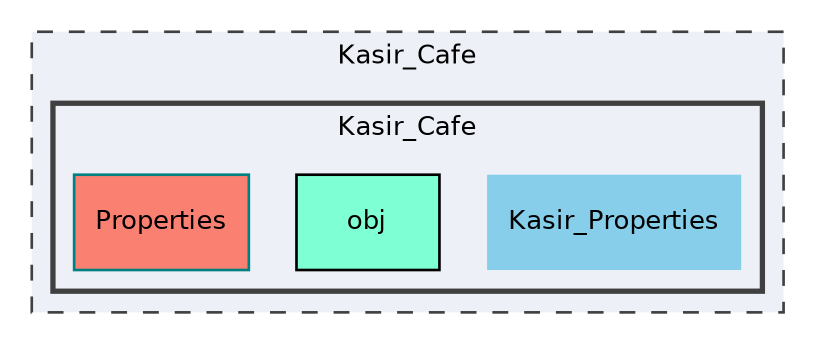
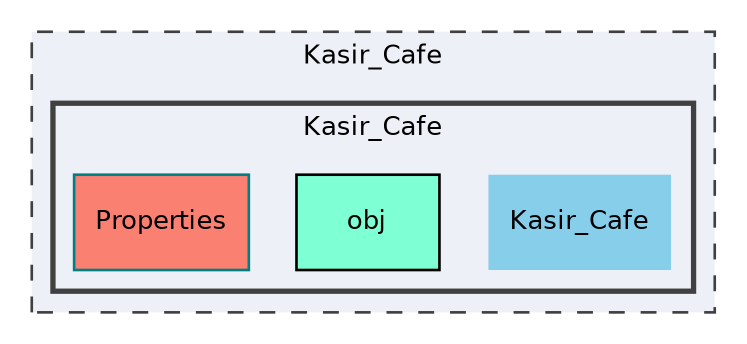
node "Kasir_Properties": label "Kasir_Properties" -> "Kasir_Cafe"
